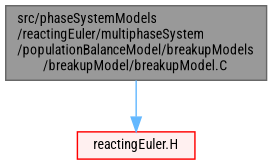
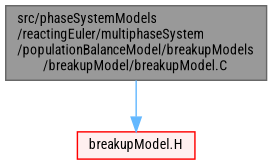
node "reactingEuler.H": label "reactingEuler.H" -> "breakupModel.H"
